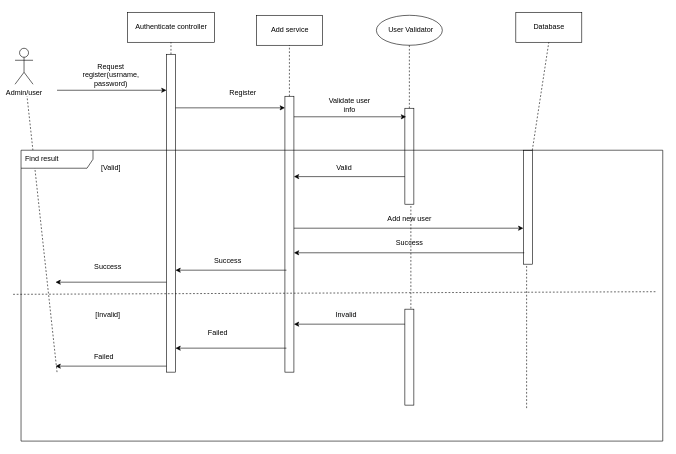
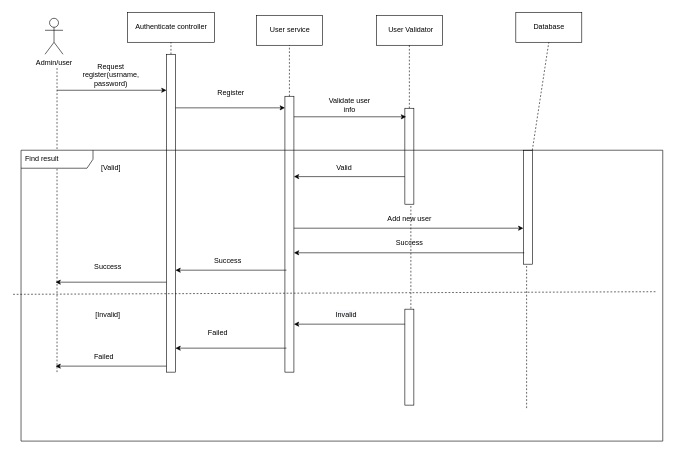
node "Add service": label "Add service" -> "User service"
node "User Validator": shape ellipse -> rectangle
node "Admin/user": moved (24, 66) -> (54, 36)
node "Register": moved (243, 93) -> (231, 93)
